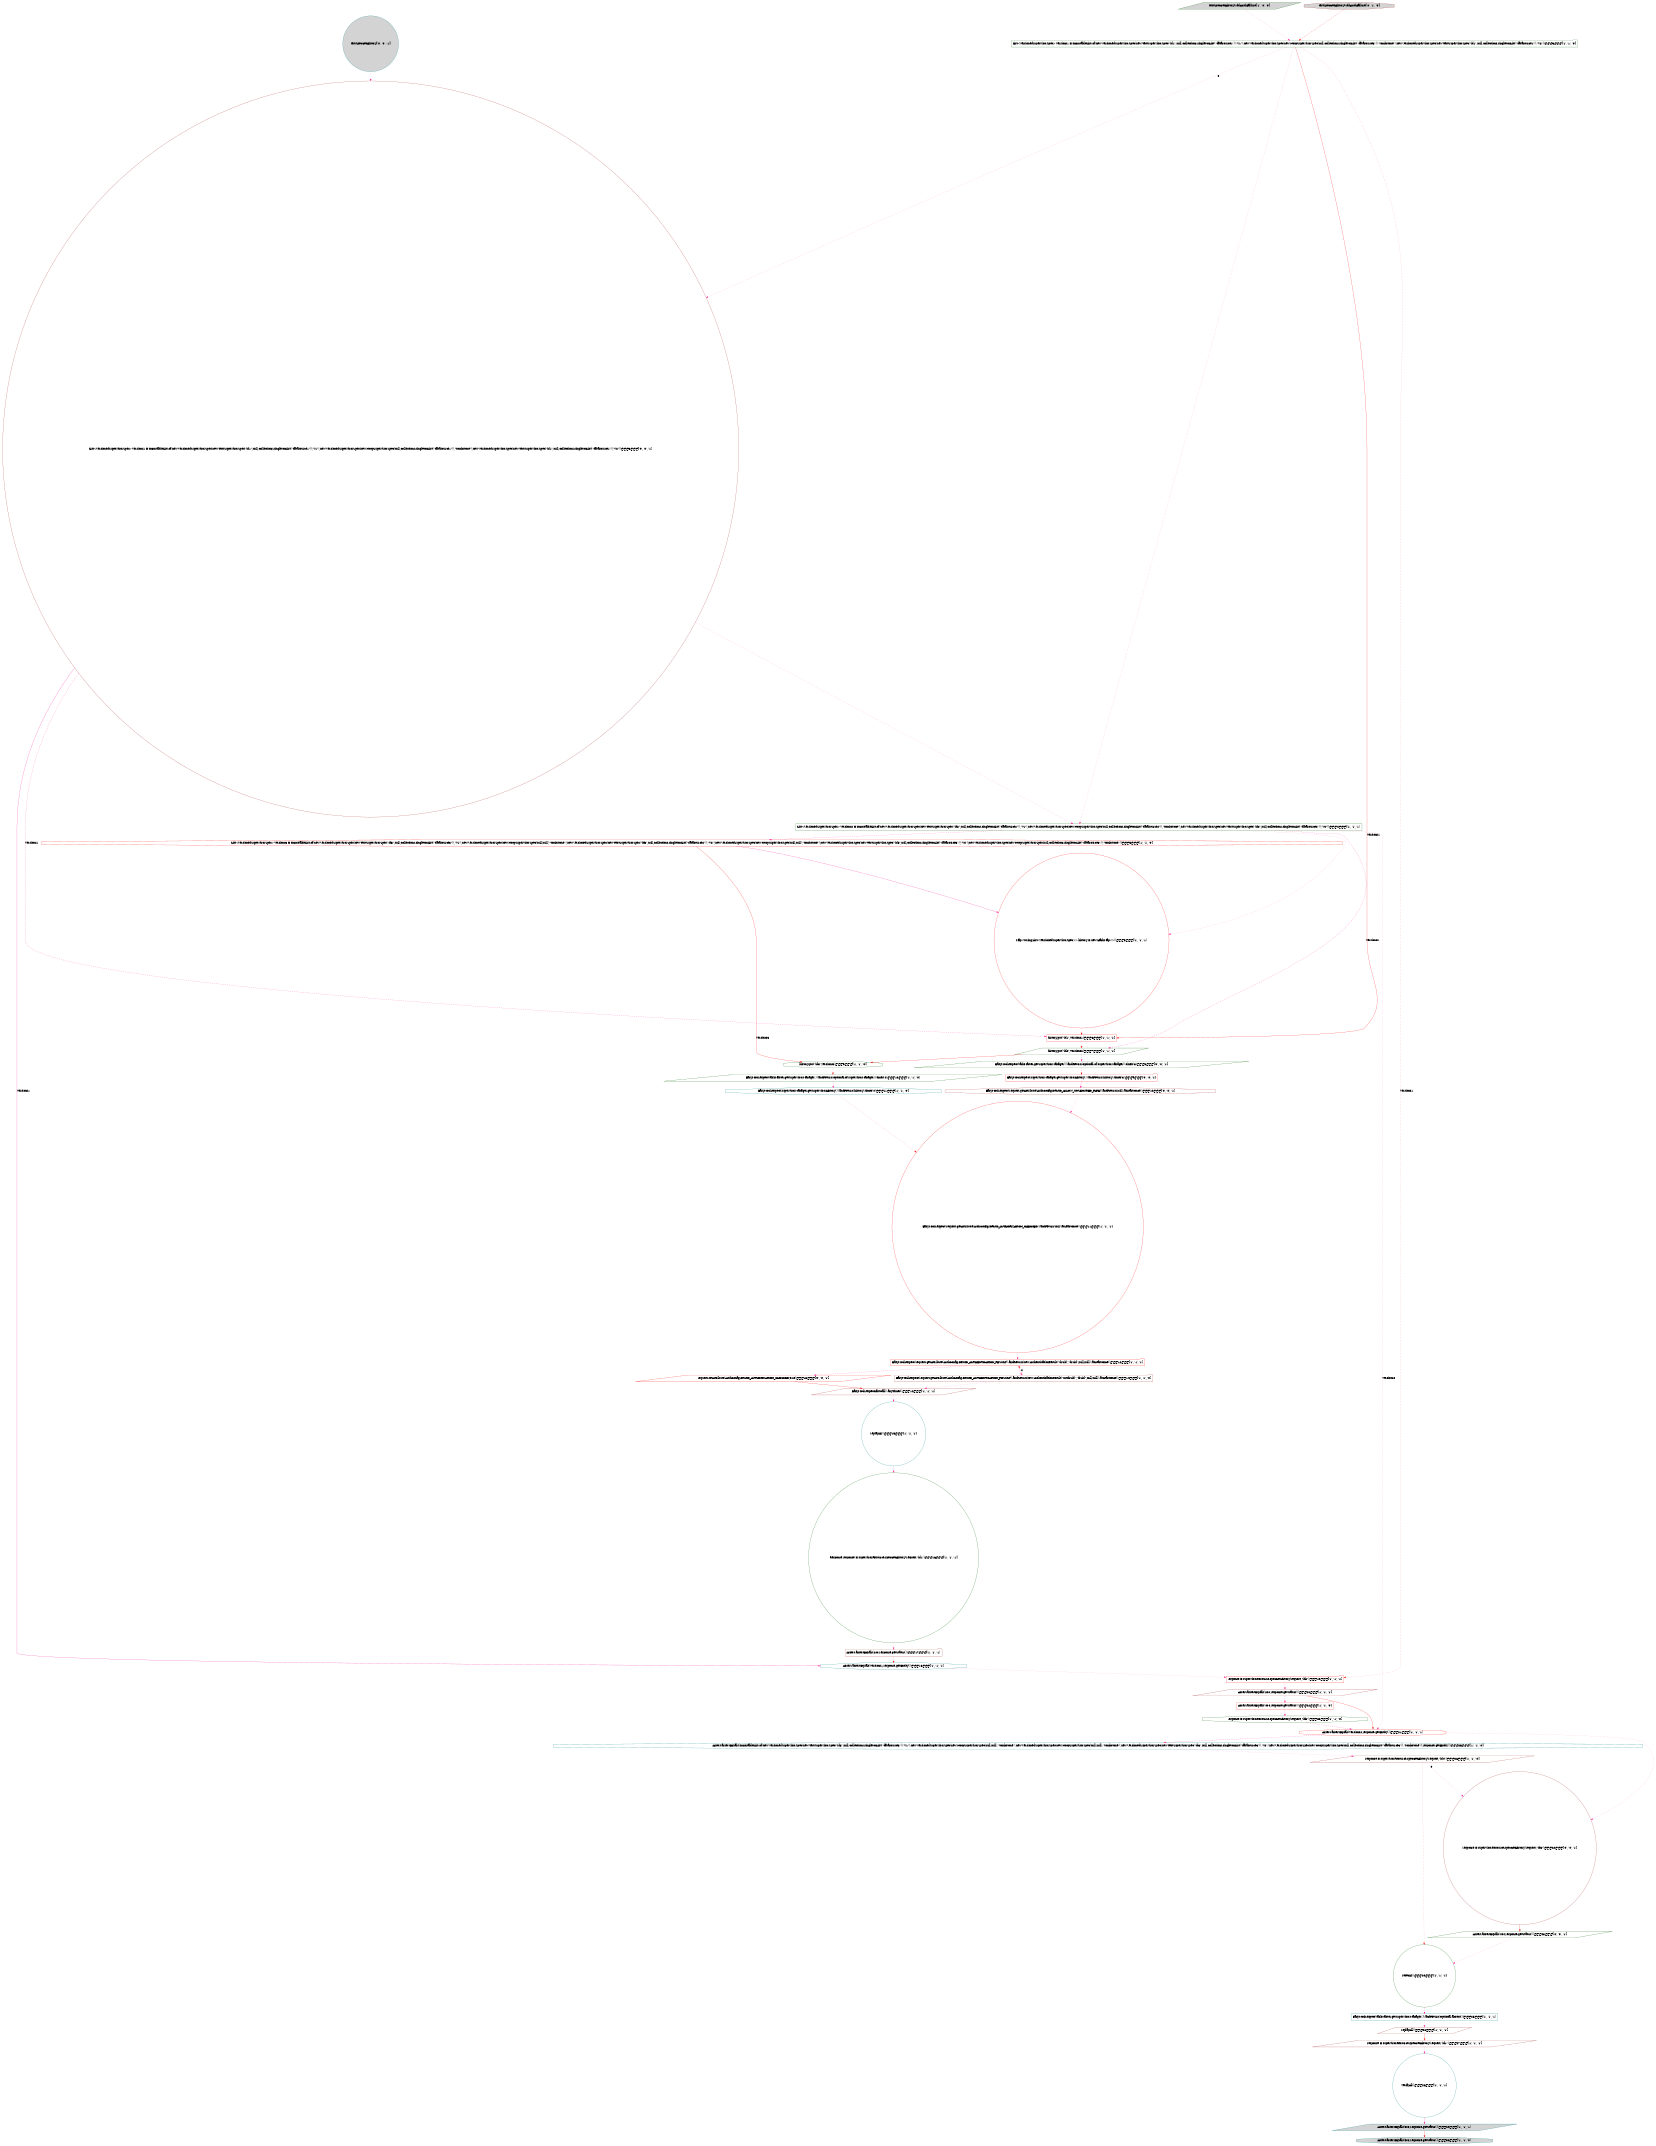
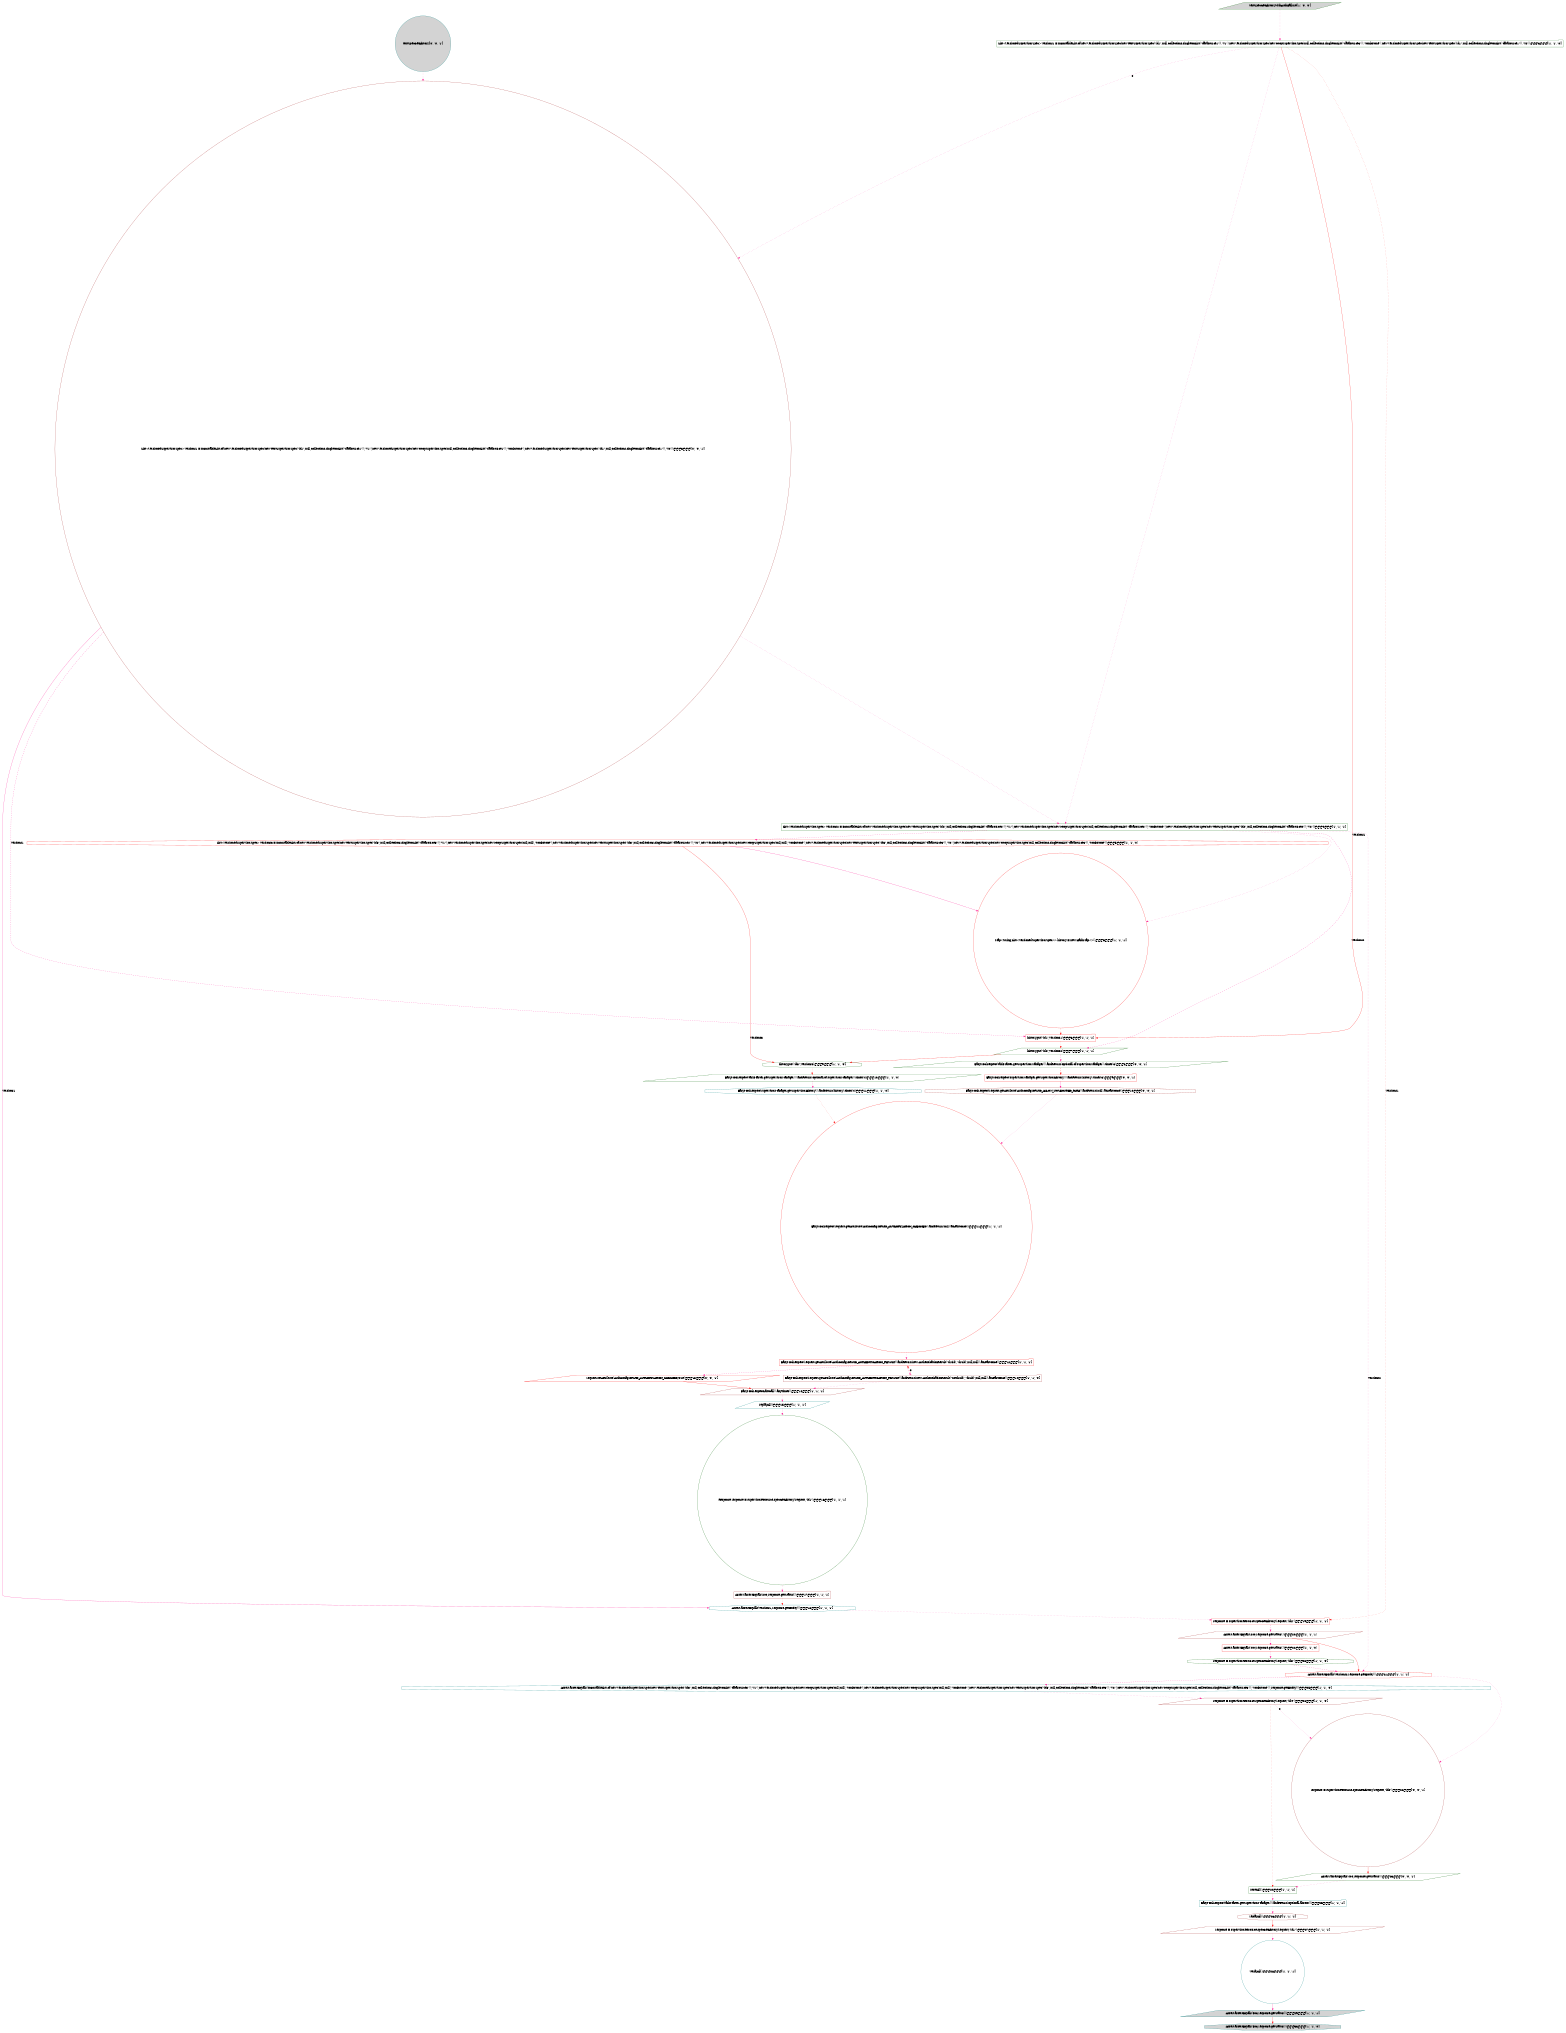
node "testSpecGetHistoryWithAuthFailure['0', '1', '0']": removed
node "replayAll()@@@15@@@['1', '1', '1']": shape circle -> parallelogram
node "resetAll()@@@24@@@['1', '1', '1']": shape circle -> folder
node "replayAll()@@@26@@@['1', '1', '1']": shape parallelogram -> octagon
